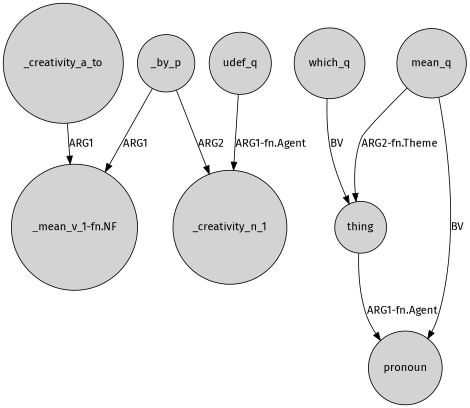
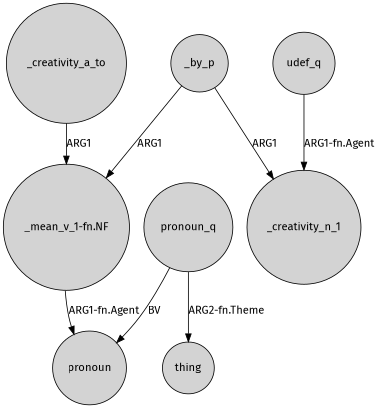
node "which_q": removed
node "mean_q": label "mean_q" -> "pronoun_q"
edge "_by_p" -> "_creativity_n_1": label "ARG2" -> "ARG1"
edge "thing" -> "pronoun": now "_mean_v_1-fn.NF" -> "pronoun"
